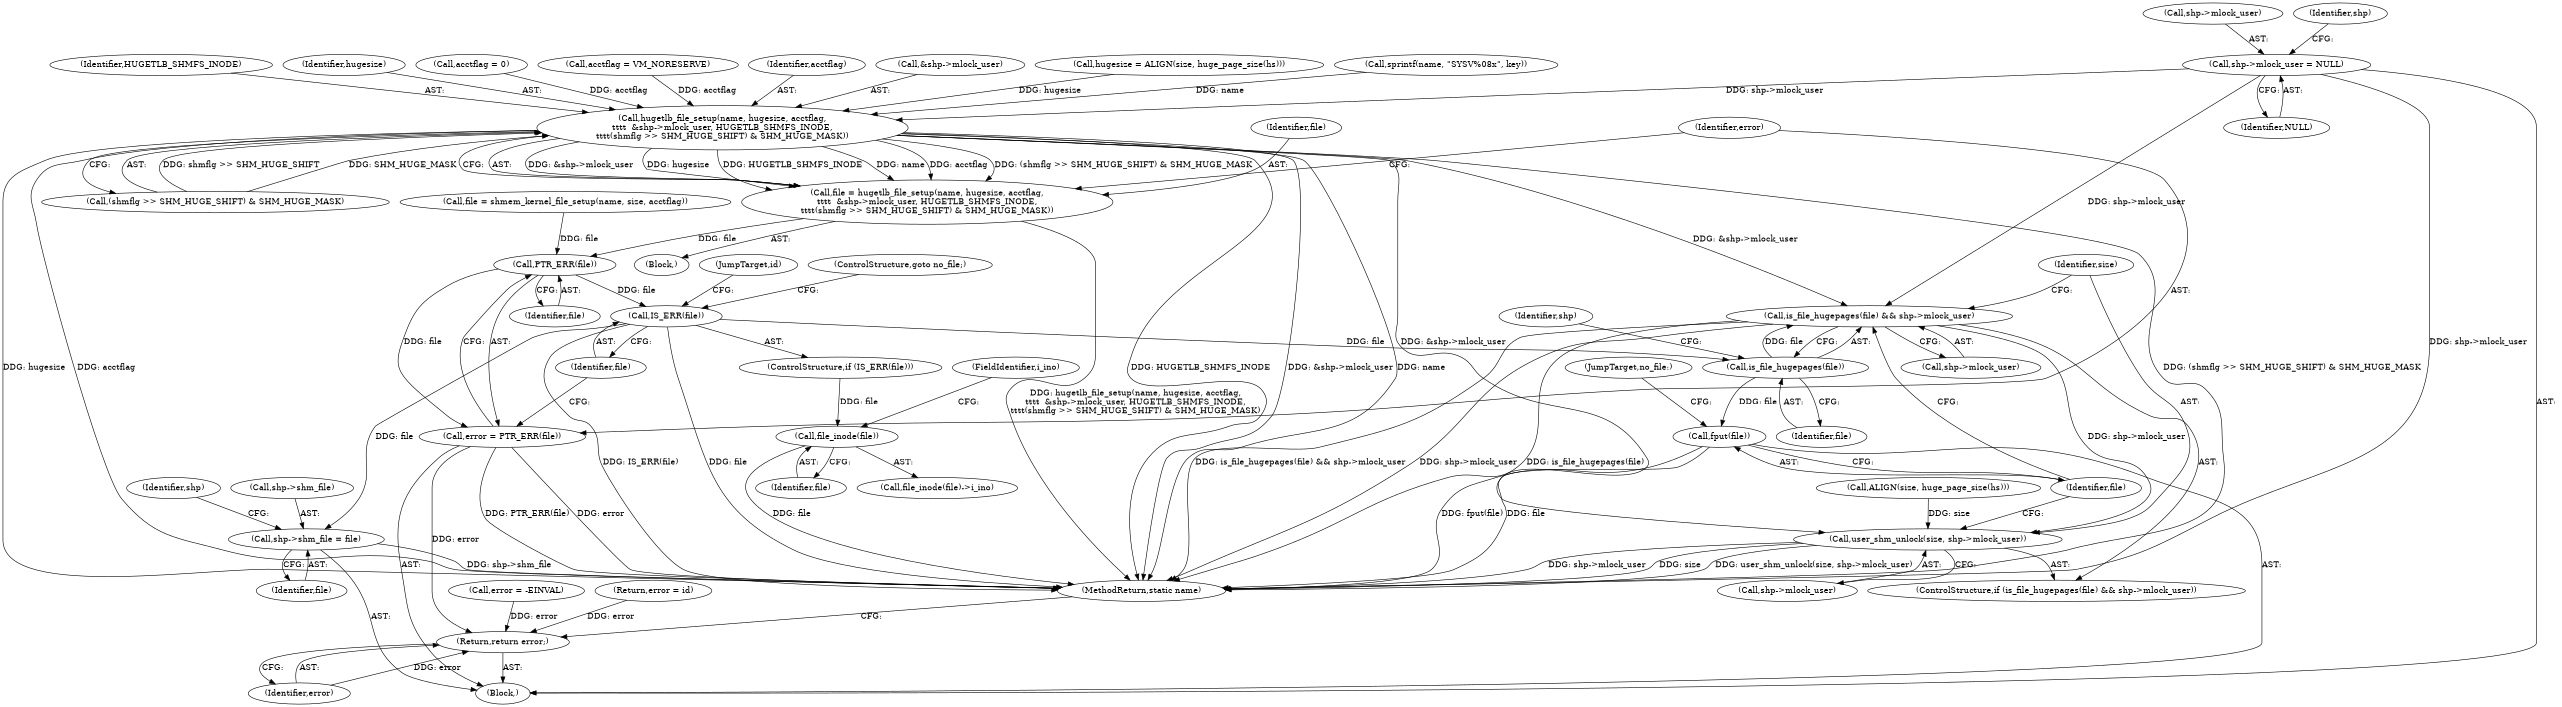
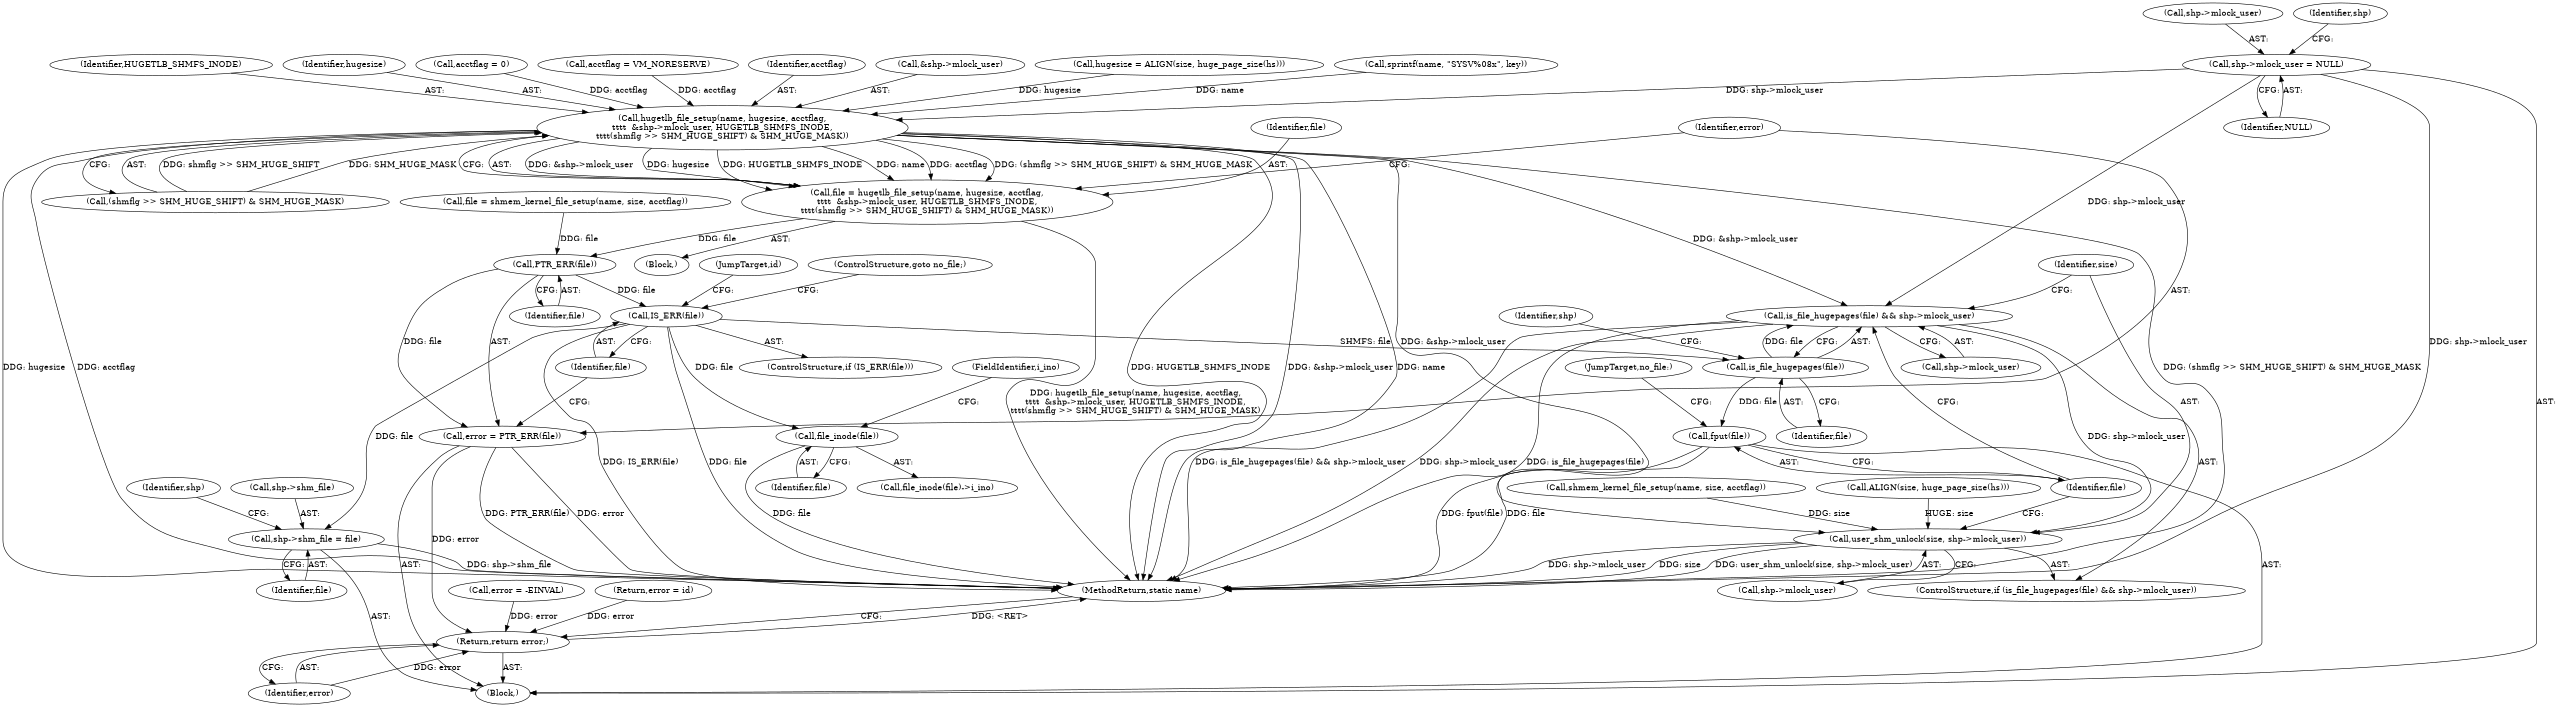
edge "(Call,IS_ERR(file))" -> "(Call,is_file_hugepages(file))": label "DDG: file" -> "SHMFS: file"
edge "(Call,error = PTR_ERR(file))" -> "(Call,PTR_ERR(file))": removed, label "CFG:"
edge "(ControlStructure,if (IS_ERR(file)))" -> "(Call,file_inode(file))": now "(Call,IS_ERR(file))" -> "(Call,file_inode(file))"
node "(Call,shmem_kernel_file_setup(name, size, acctflag))": added
edge "(Call,ALIGN(size, huge_page_size(hs)))" -> "(Call,user_shm_unlock(size, shp->mlock_user))": label "DDG: size" -> "HUGE: size"
edge "(Return,return error;)" -> "(MethodReturn,static name)": added, label "DDG: <RET>"
